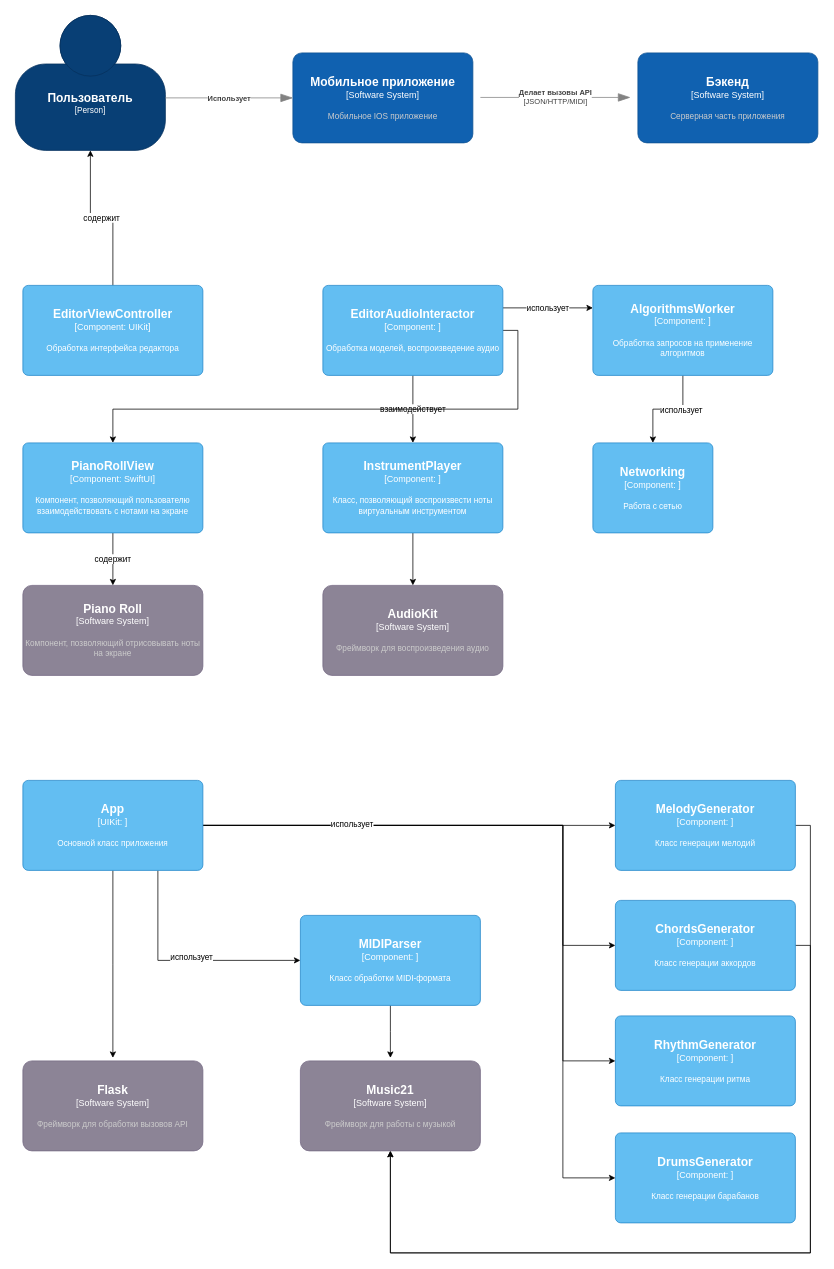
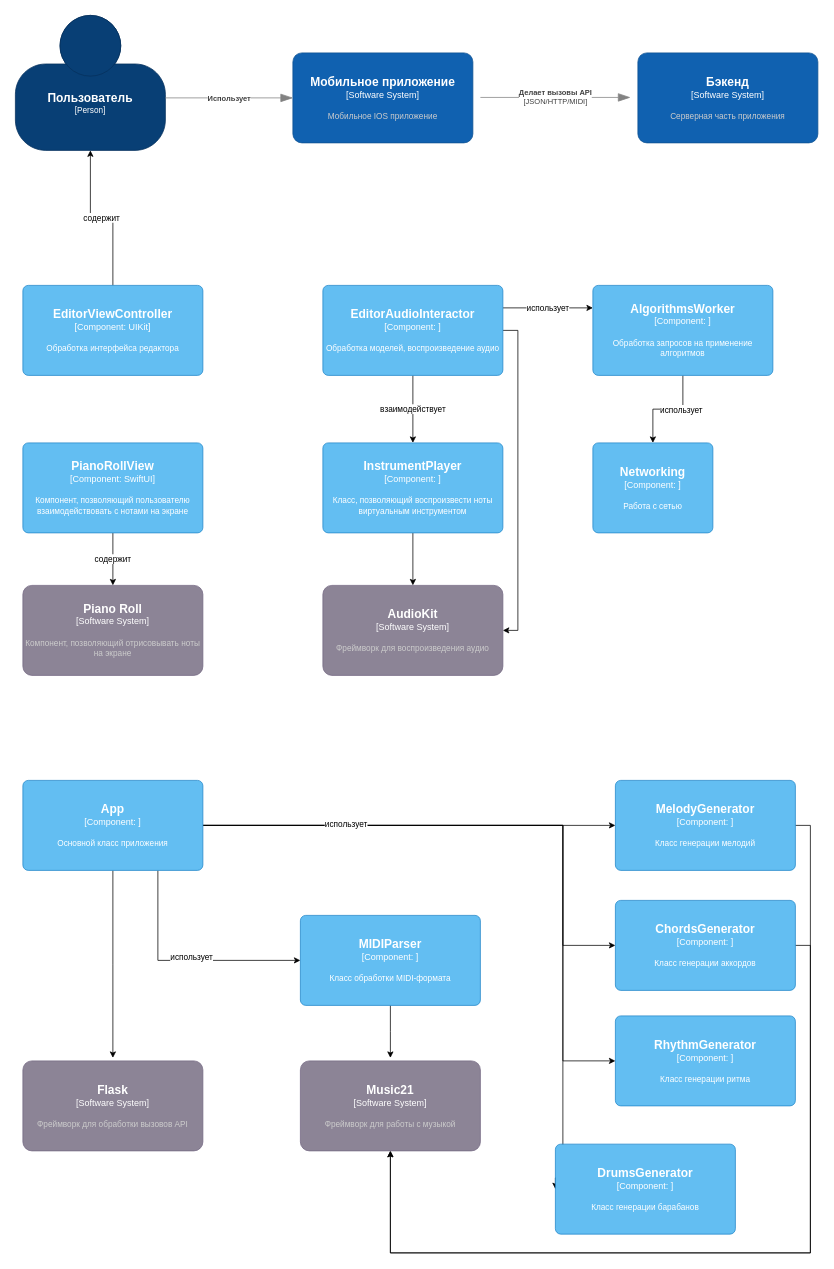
edge "EditorAudioInteractor [Component: ] Обработка моделей, воспроизведение аудио" -> "PianoRollView [Component: SwiftUI] Компонент, позволяющий пользователю взаимодействовать с нотами на экране": now "EditorAudioInteractor [Component: ] Обработка моделей, воспроизведение аудио" -> "AudioKit [Software System] Фреймворк для воспроизведения аудио"
node "App [UIKit: ] Основной класс приложения": label "App [UIKit: ] Основной класс приложения" -> "App [Component: ] Основной класс приложения"
node "DrumsGenerator [Component: ] Класс генерации барабанов": moved (705, 1178) -> (645, 1189)
